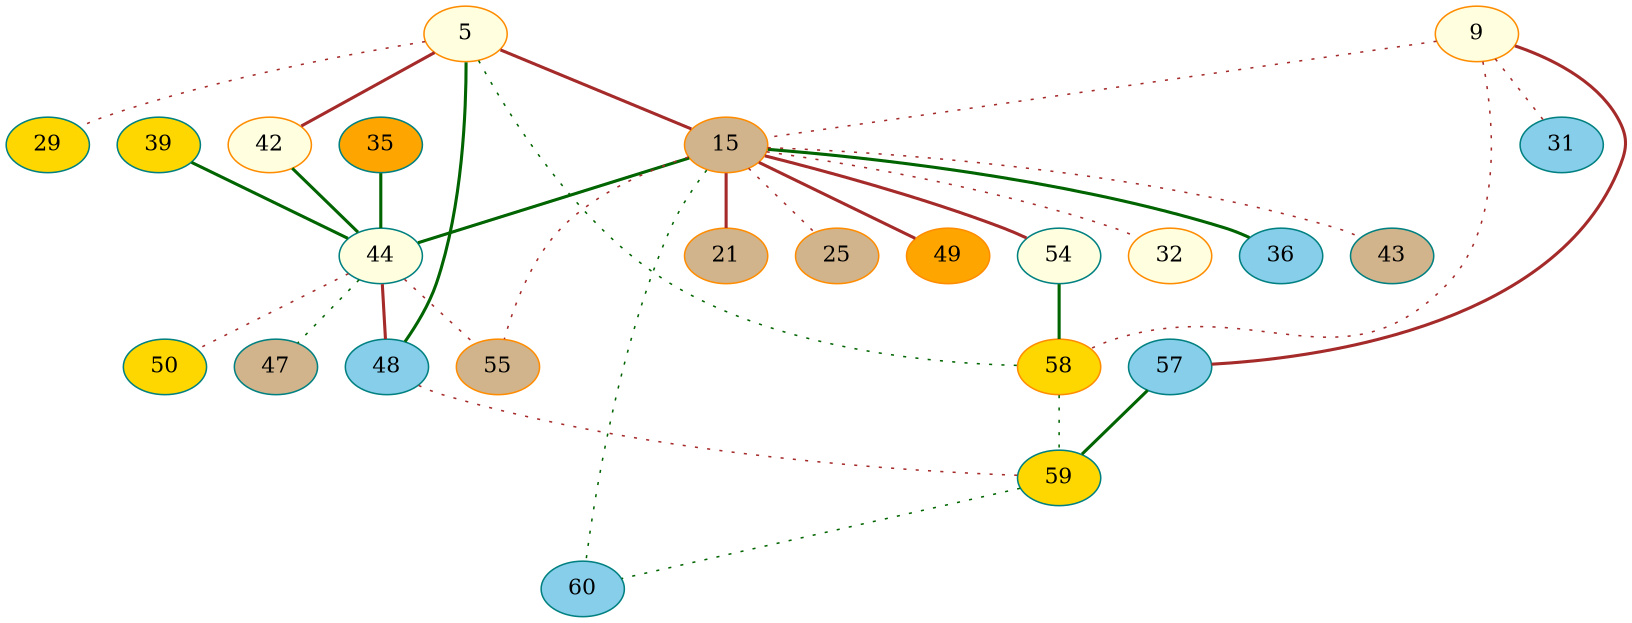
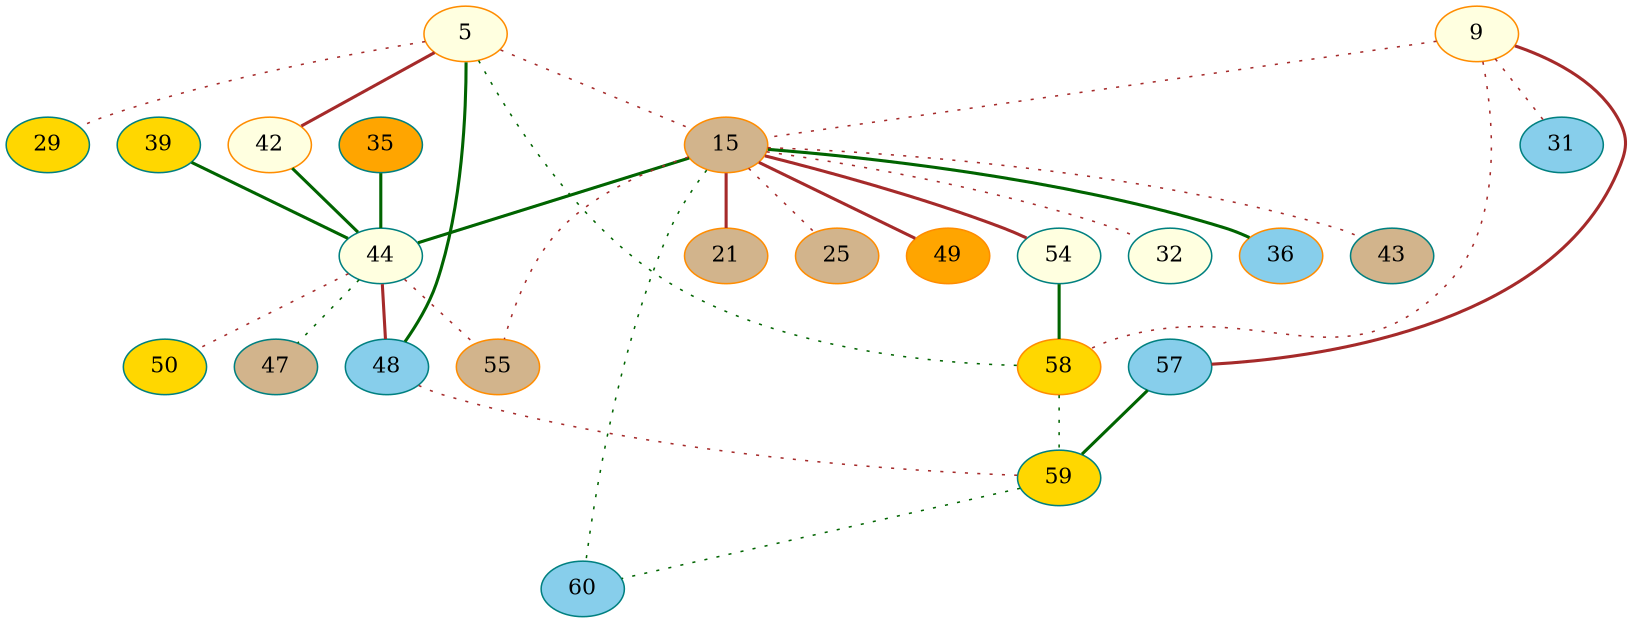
edge "5" -- "15": style bold -> dotted
node "32": color darkorange -> teal
node "36": color teal -> darkorange
